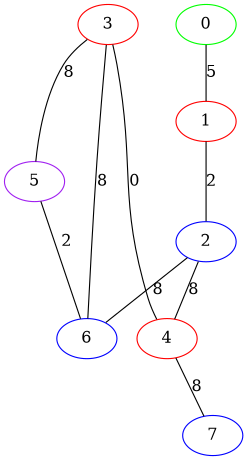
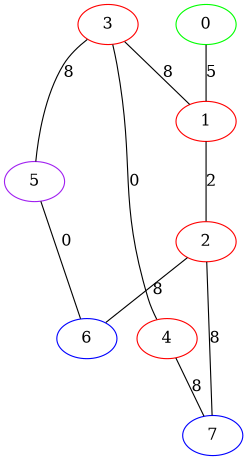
edge "3" -- "6": now "3" -- "1"
edge "5" -- "6": label "2" -> "0"
node "2": color blue -> red
edge "2" -- "4": now "2" -- "7"
